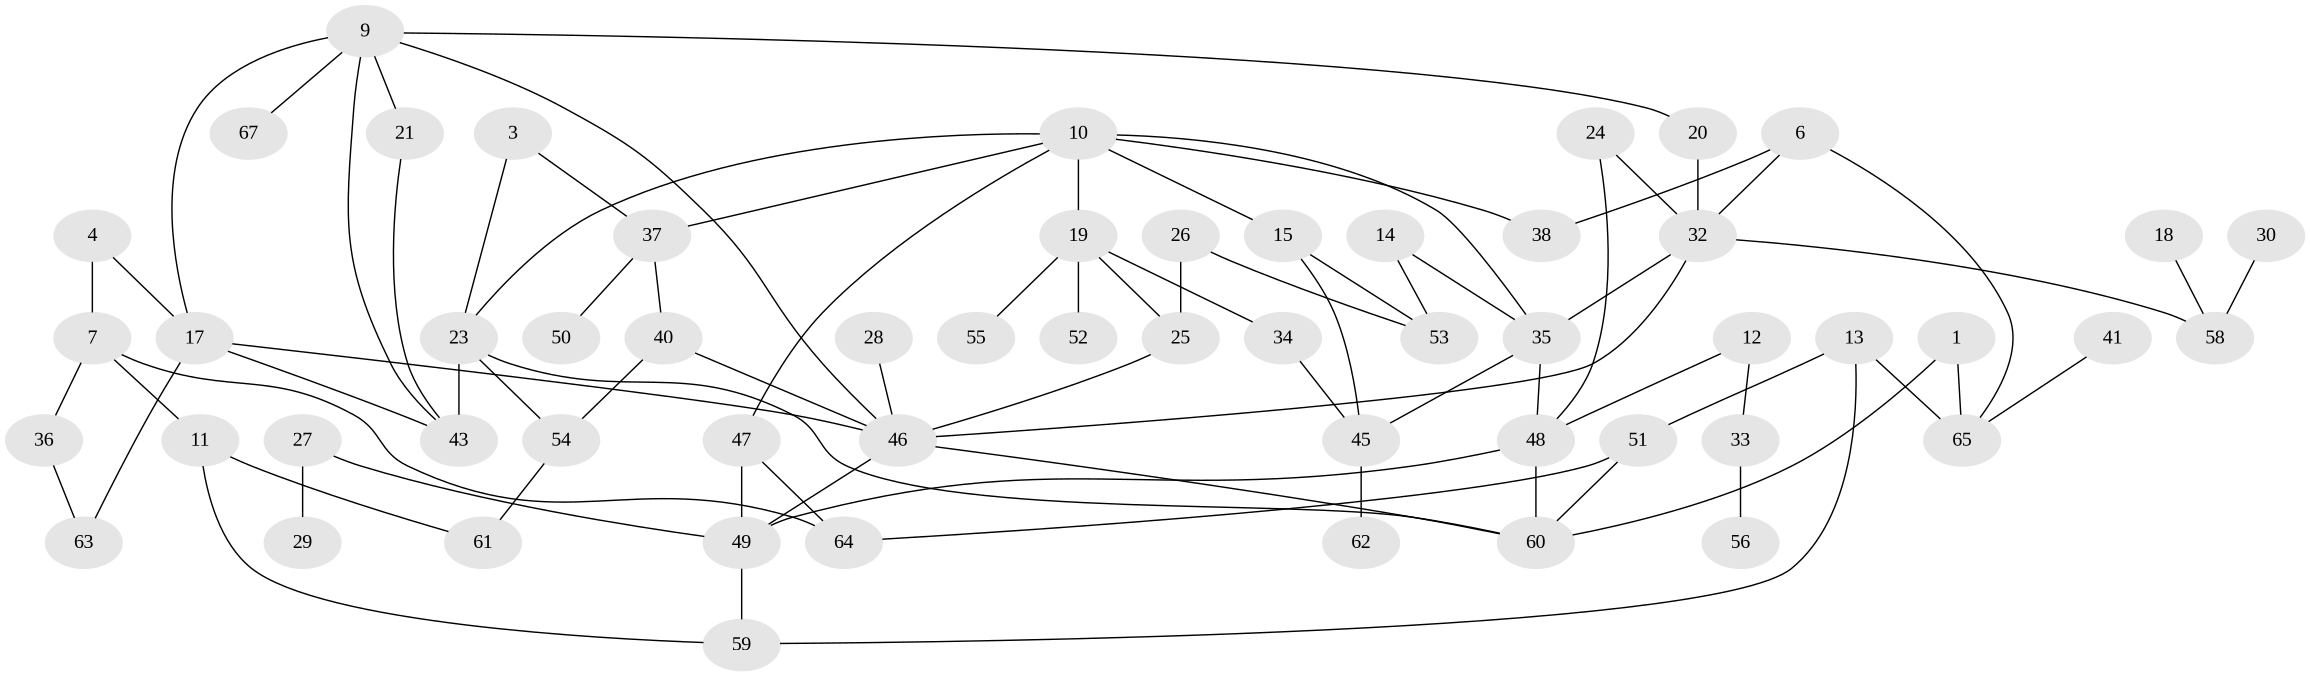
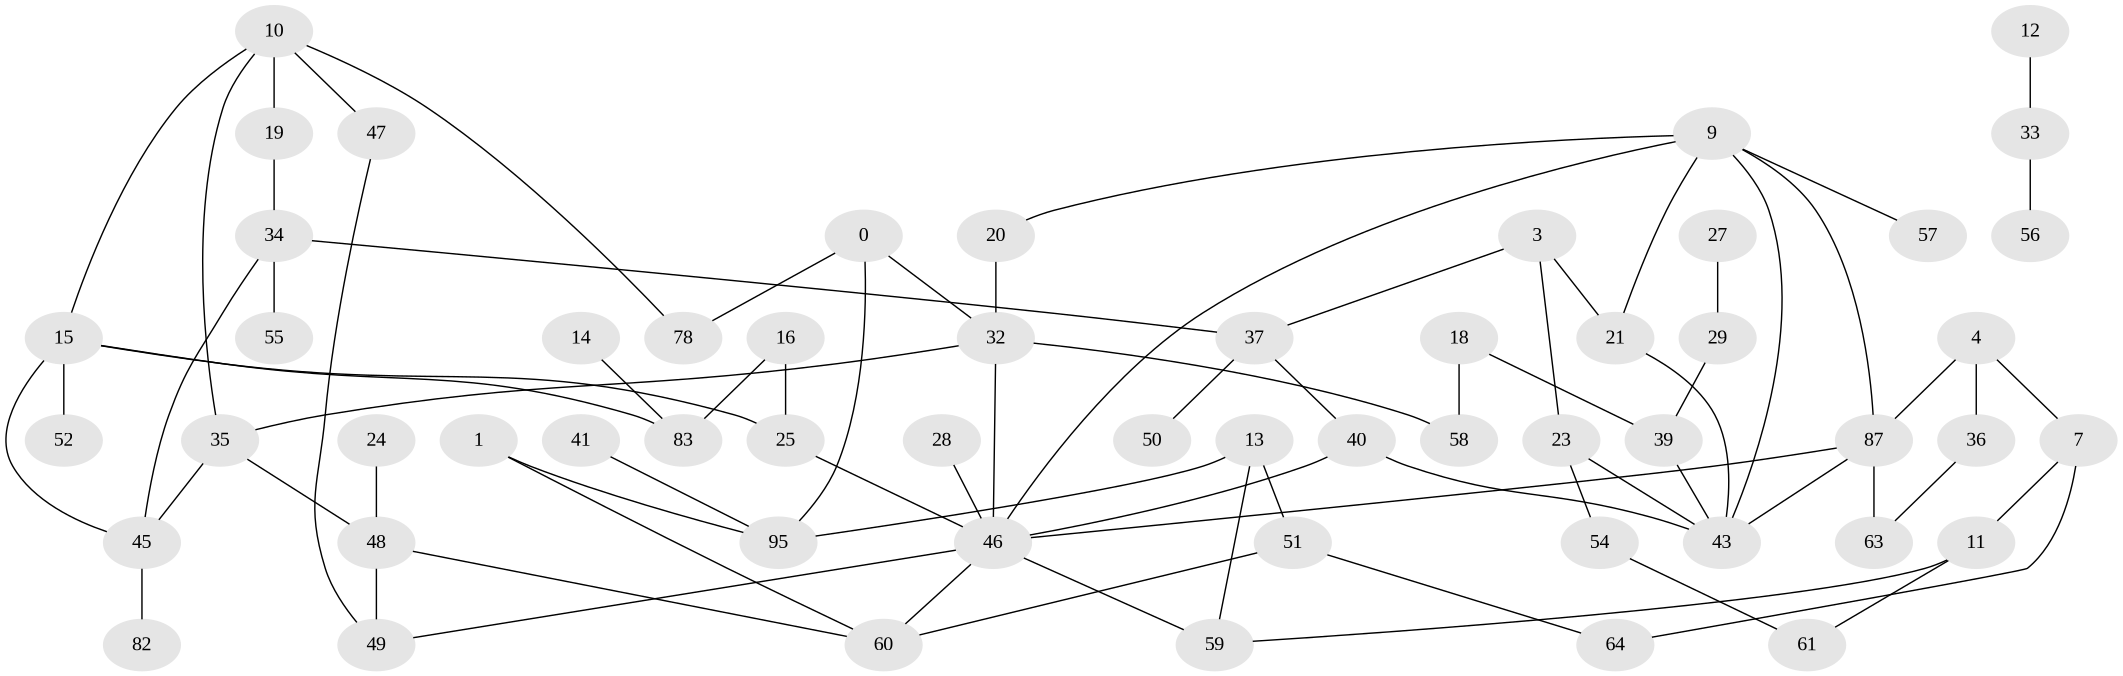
node "67": label "67" -> "57"
node "6": label "6" -> "0"
edge "10" -- "23": removed
edge "10" -- "37": now "34" -- "37"
edge "24" -- "32": removed
node "26": label "26" -> "16"
node "38": label "38" -> "78"
node "30": removed
edge "19" -- "55": now "34" -- "55"
edge "19" -- "52": now "15" -- "52"
edge "19" -- "25": now "15" -- "25"
edge "14" -- "35": removed
edge "3" -- "21": added
node "17": label "17" -> "87"
node "53": label "53" -> "83"
edge "7" -- "36": now "4" -- "36"
edge "12" -- "48": removed
edge "40" -- "54": now "40" -- "43"
node "39": added
node "65": label "65" -> "95"
edge "47" -- "64": removed
edge "23" -- "60": removed
edge "27" -- "49": removed
node "62": label "62" -> "82"
edge "49" -- "59": now "46" -- "59"
